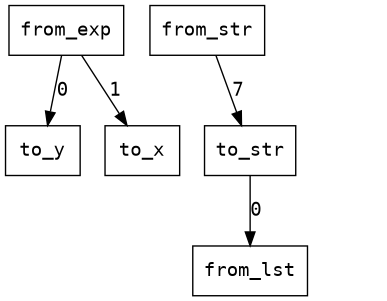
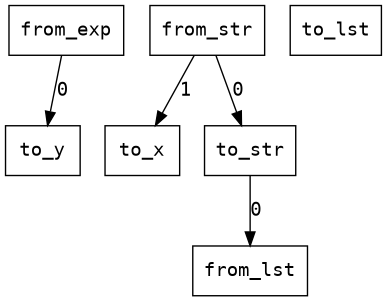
node "to_lst": added
edge "from_exp" -> "to_x": now "from_str" -> "to_x"
edge "from_str" -> "to_str": label "7" -> "0"
